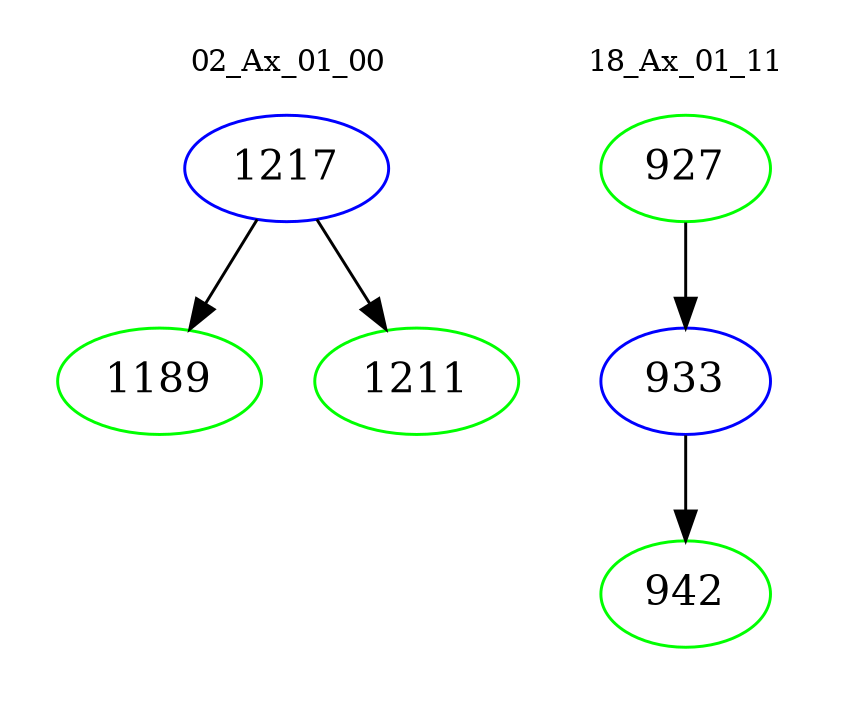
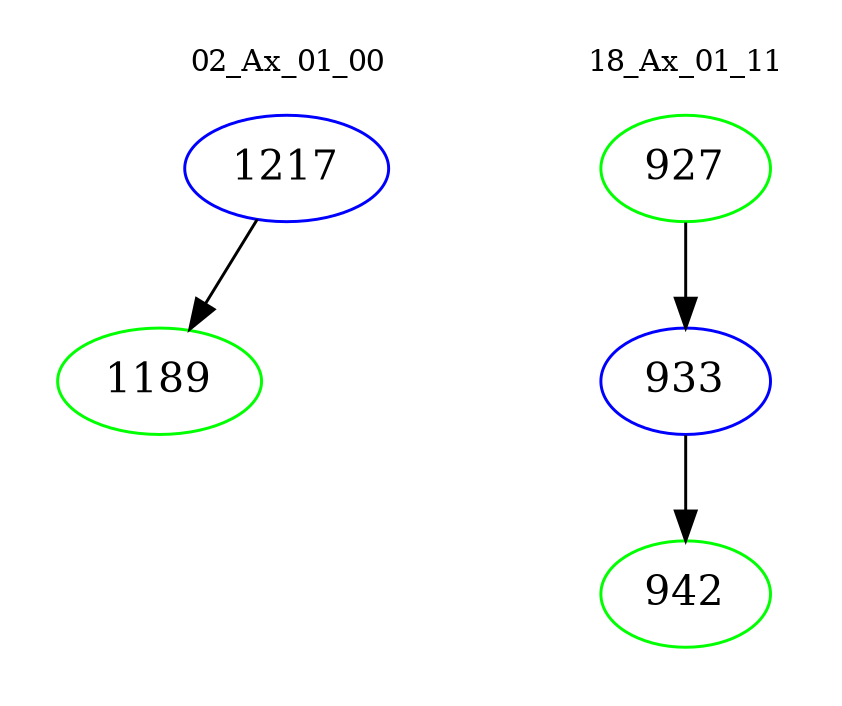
node "1211": removed
